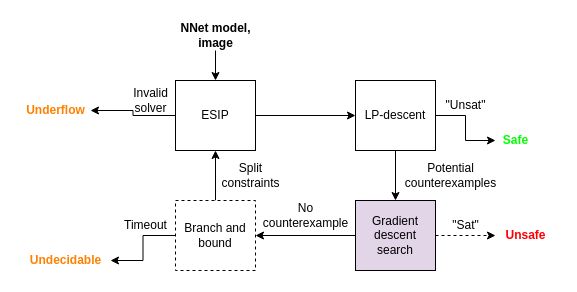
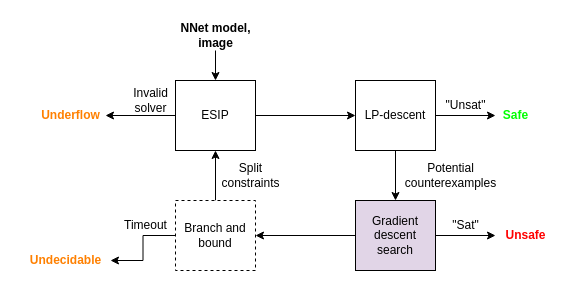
node "Underflow": moved (56, 111) -> (71, 116)
node "Safe": moved (516, 141) -> (516, 116)
node "No counterexample": removed
edge "Gradient descent search" -> "Unsafe": style dashed -> solid
